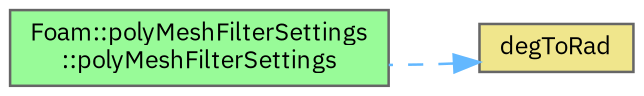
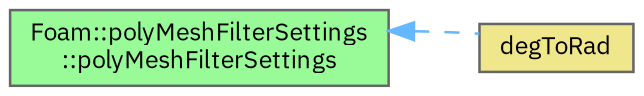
edge "Foam::polyMeshFilterSettings ::polyMeshFilterSettings" -> "degToRad": reversed
